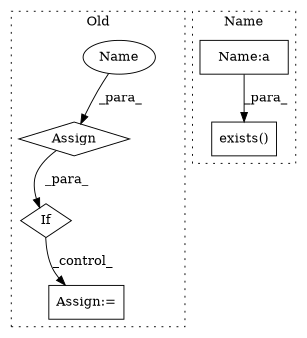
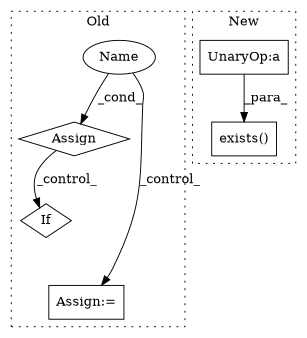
cluster "Name": label "Name" -> "New"
node "Name:a": label "Name:a" -> "UnaryOp:a"
edge "Name" -> "Assign": label "_para_" -> "_cond_"
edge "Assign" -> "If": label "_para_" -> "_control_"
edge "If" -> "Assign:=": now "Name" -> "Assign:="
